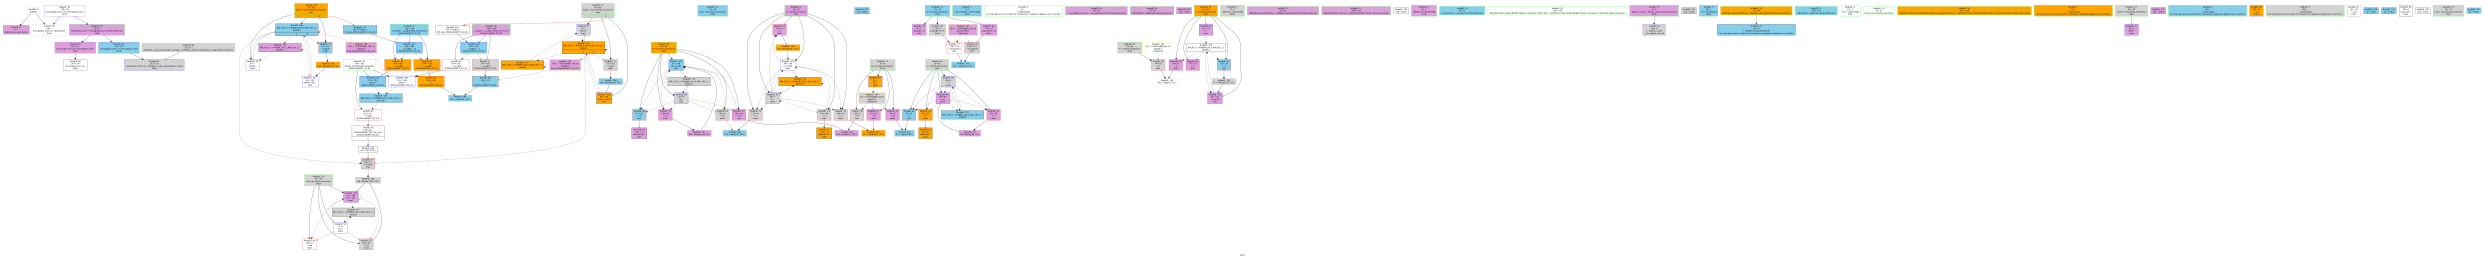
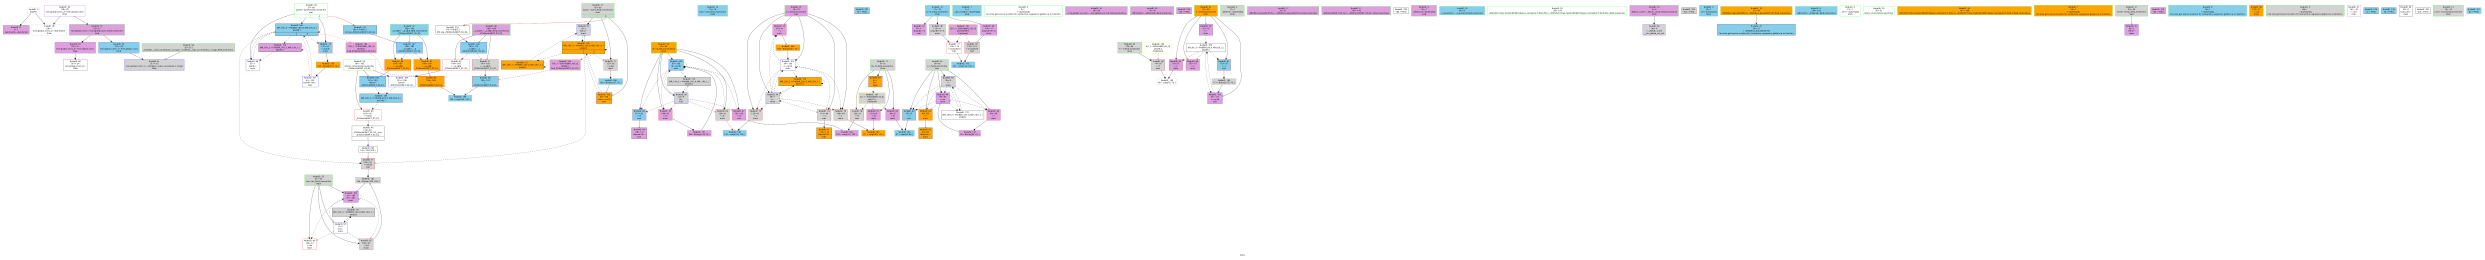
node "NodeID: 28": fillcolor orange -> white
node "NodeID: 170": fillcolor skyblue -> white
